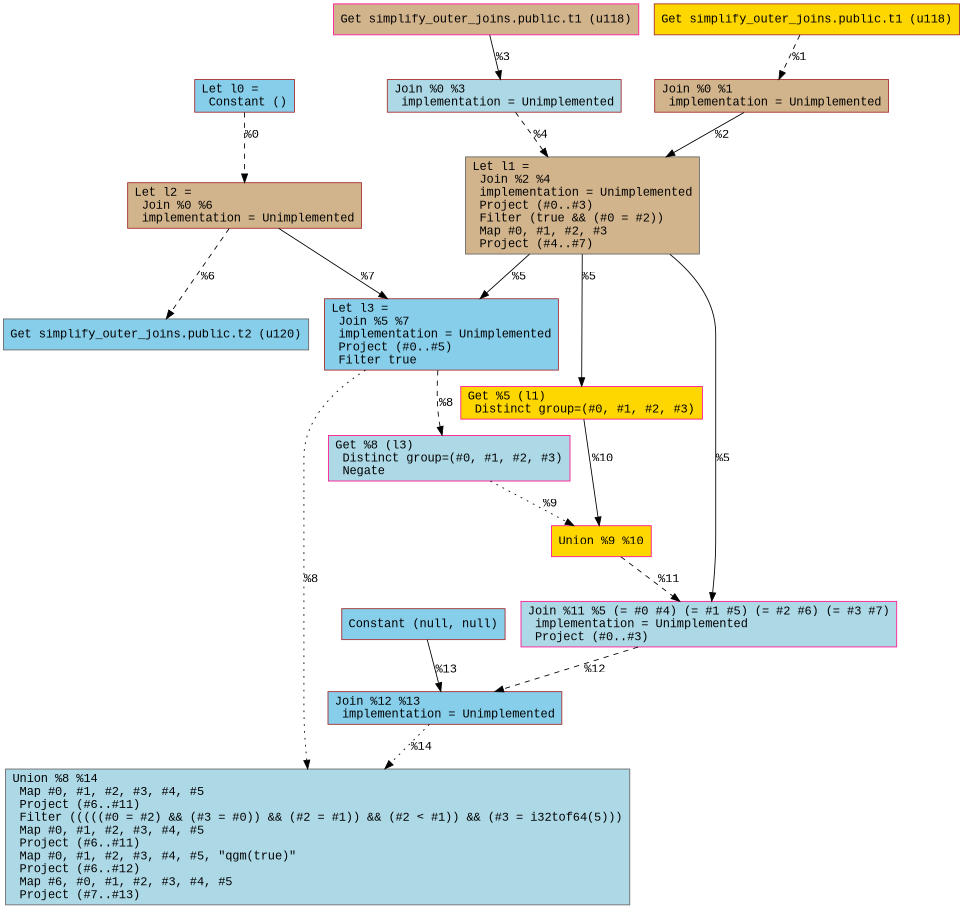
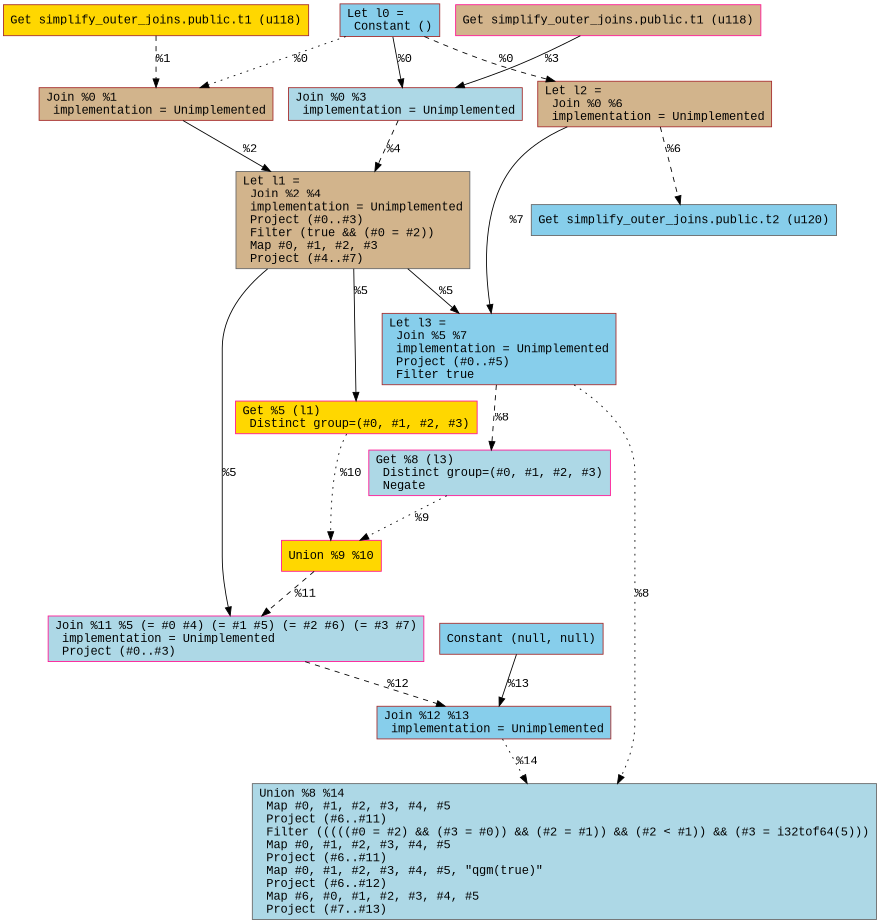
edge "Let l0 = Constant ()" -> "Join %0 %3 implementation = Unimplemented": added, label "%0"
edge "Let l0 = Constant ()" -> "Join %0 %1 implementation = Unimplemented": added, label "%0"
edge "Get %5 (l1) Distinct group=(#0, #1, #2, #3)" -> "Union %9 %10": style solid -> dotted
